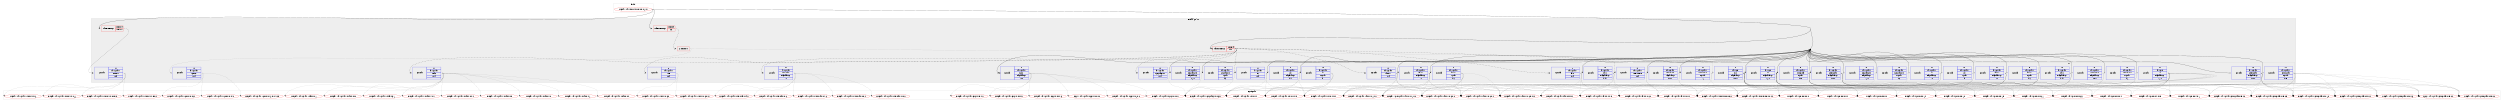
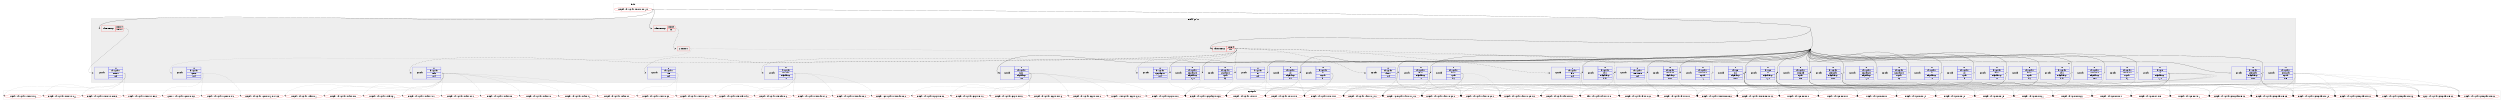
node "portage://dev-libmpd/libmpd-0.8.0.4-r1": label "portage://dev-libmpd/libmpd-0.8.0.4-r1" -> "portage://dev-haskell/libmpd-0.8.0.4-r1"
node "portage://dev-haskell/haddock-2.16.1": label "portage://dev-haskell/haddock-2.16.1" -> "haddock://dev-haskell/haddock-2.16.1"
node "portage://dev-haskell/quickcheck-2.8.2": label "portage://dev-haskell/quickcheck-2.8.2" -> "portage://pack-haskell/quickcheck-2.8.2"
node "portage://dev-haskell/cabal-1.22.8.0": added
node "cabal://dev-haskell/cabal-1.20.0.2": label "cabal://dev-haskell/cabal-1.20.0.2" -> "portage://dev-haskell/cabal-1.20.0.2"
node "portage://dev-haskell/cabal-1.24.2.0": label "portage://dev-haskell/cabal-1.24.2.0" -> "portage://hunit-haskell/cabal-1.24.2.0"
node "portage://dev-haskell/text-1.1.1.3": label "portage://dev-haskell/text-1.1.1.3" -> "test://dev-haskell/text-1.1.1.3"
